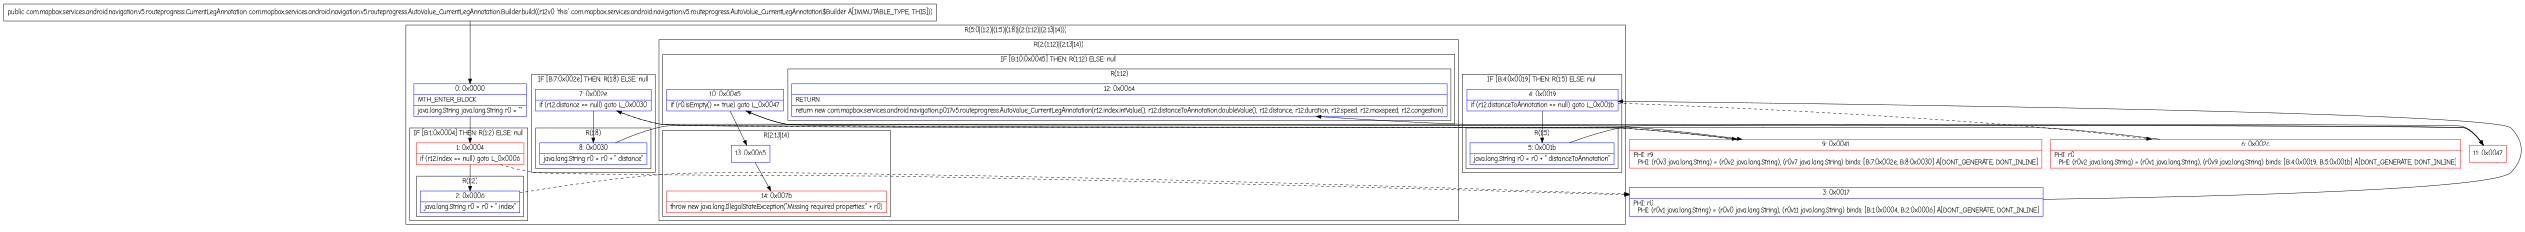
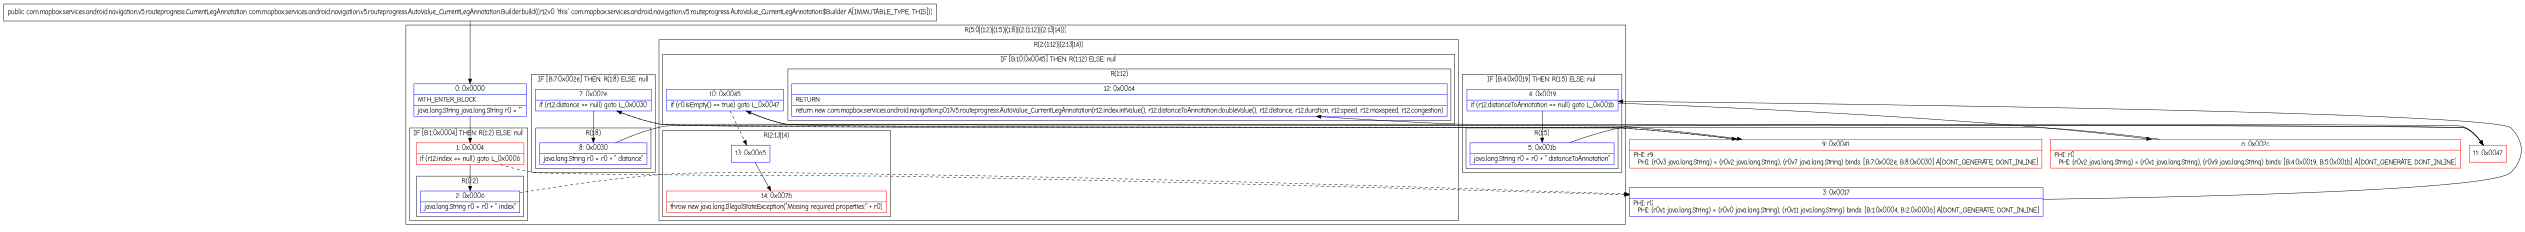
edge "4: 0x0019" -> "6: 0x002c": style dashed -> solid
edge "10: 0x0045" -> "13: 0x0065": style solid -> dashed
cluster "R(1:2)": label "R(1:2)" -> "R(0:2)"
